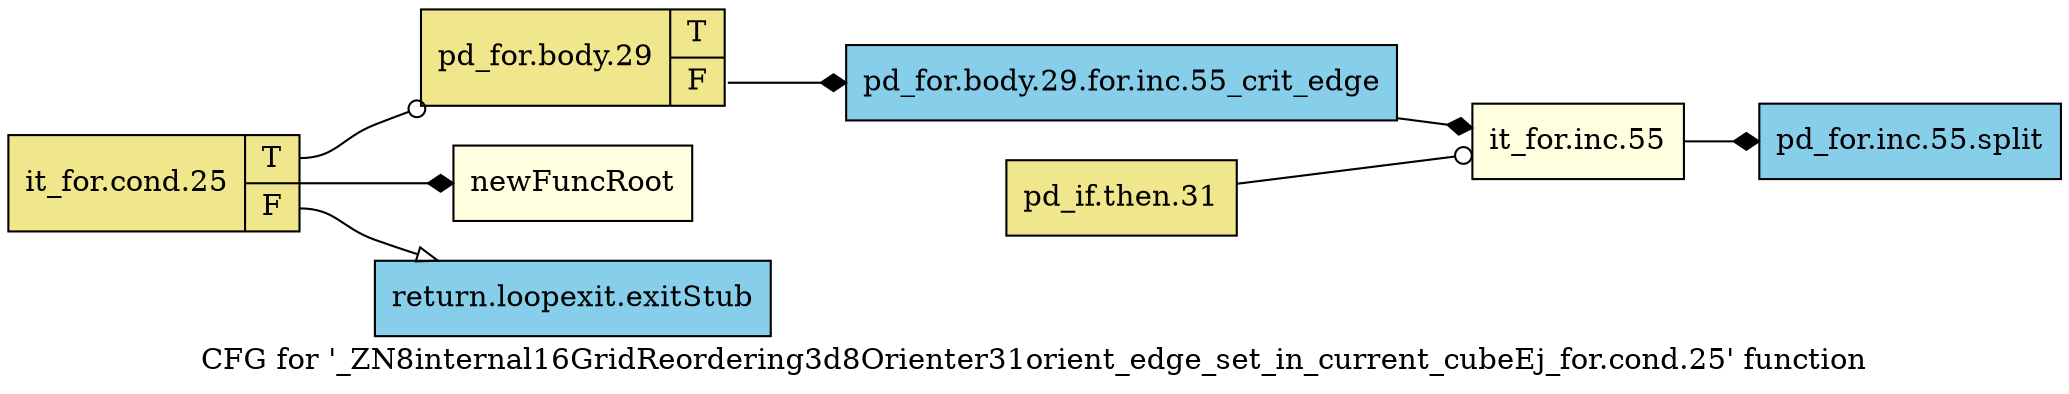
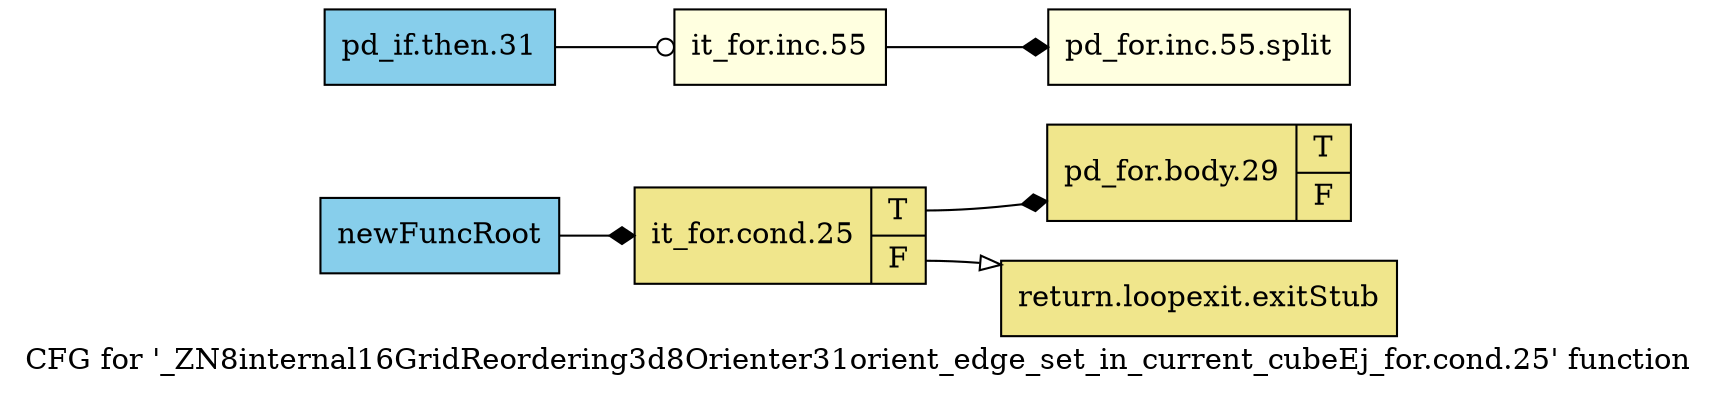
node "pd_for.body.29.for.inc.55_crit_edge": removed
edge "it_for.cond.25" -> "pd_for.body.29": arrowhead odot -> diamond
node "pd_for.inc.55.split": fillcolor skyblue -> lightyellow
edge "it_for.cond.25" -> "newFuncRoot": reversed
node "newFuncRoot": fillcolor lightyellow -> skyblue
node "pd_if.then.31": fillcolor khaki -> skyblue
node "return.loopexit.exitStub": fillcolor skyblue -> khaki
